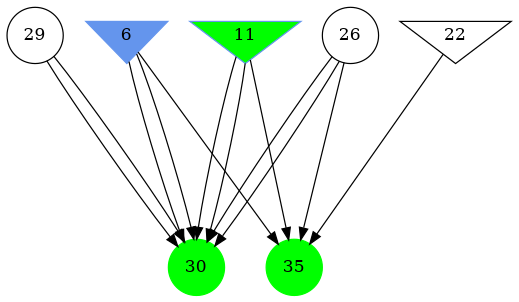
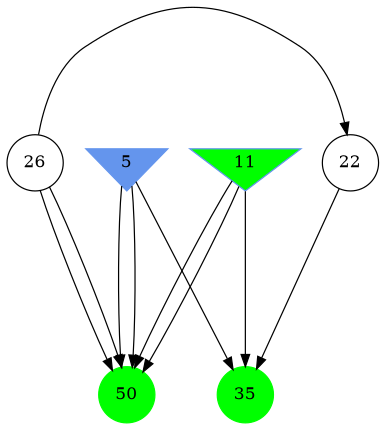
node "29": removed
node "6": label "6" -> "5"
node "22": shape invtriangle -> circle
edge "26" -> "35": now "26" -> "22"
node "30": label "30" -> "50"
